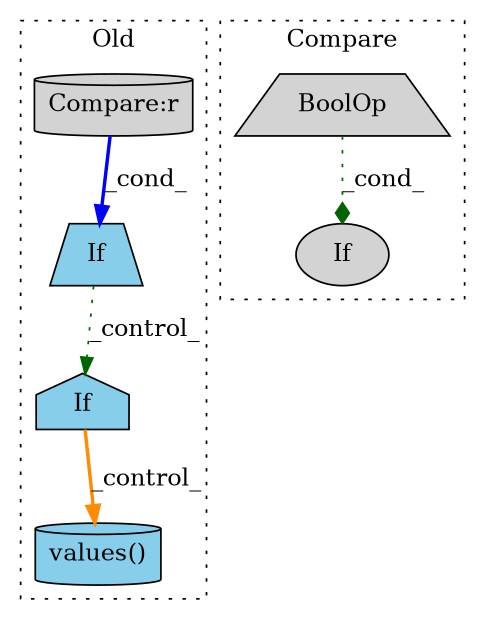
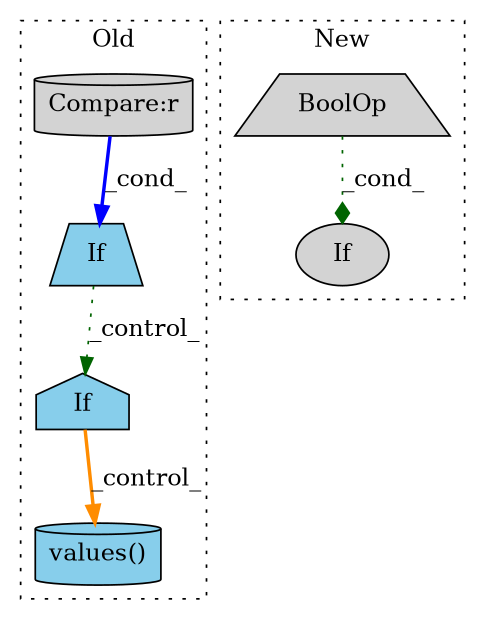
cluster "Compare": label "Compare" -> "New"
